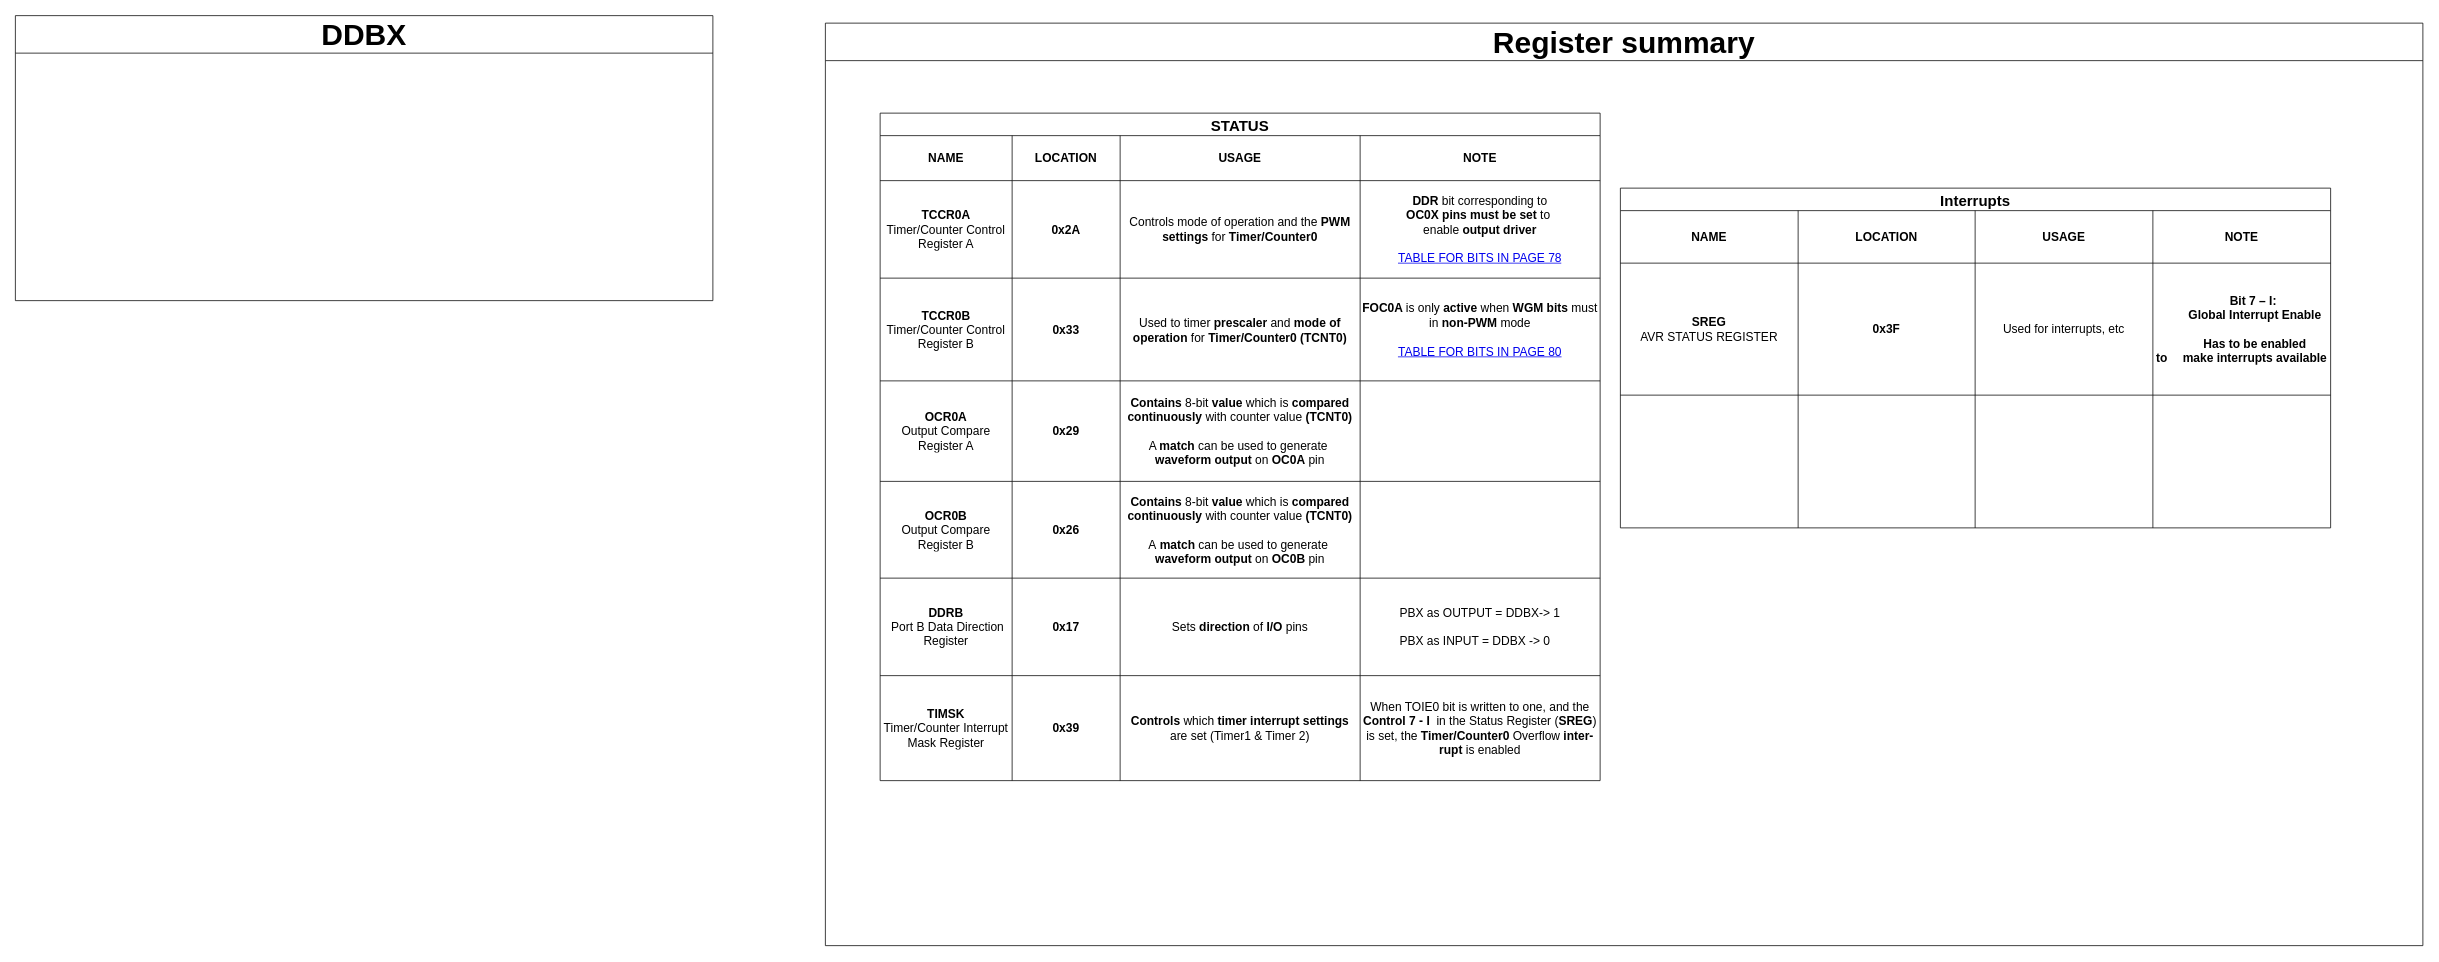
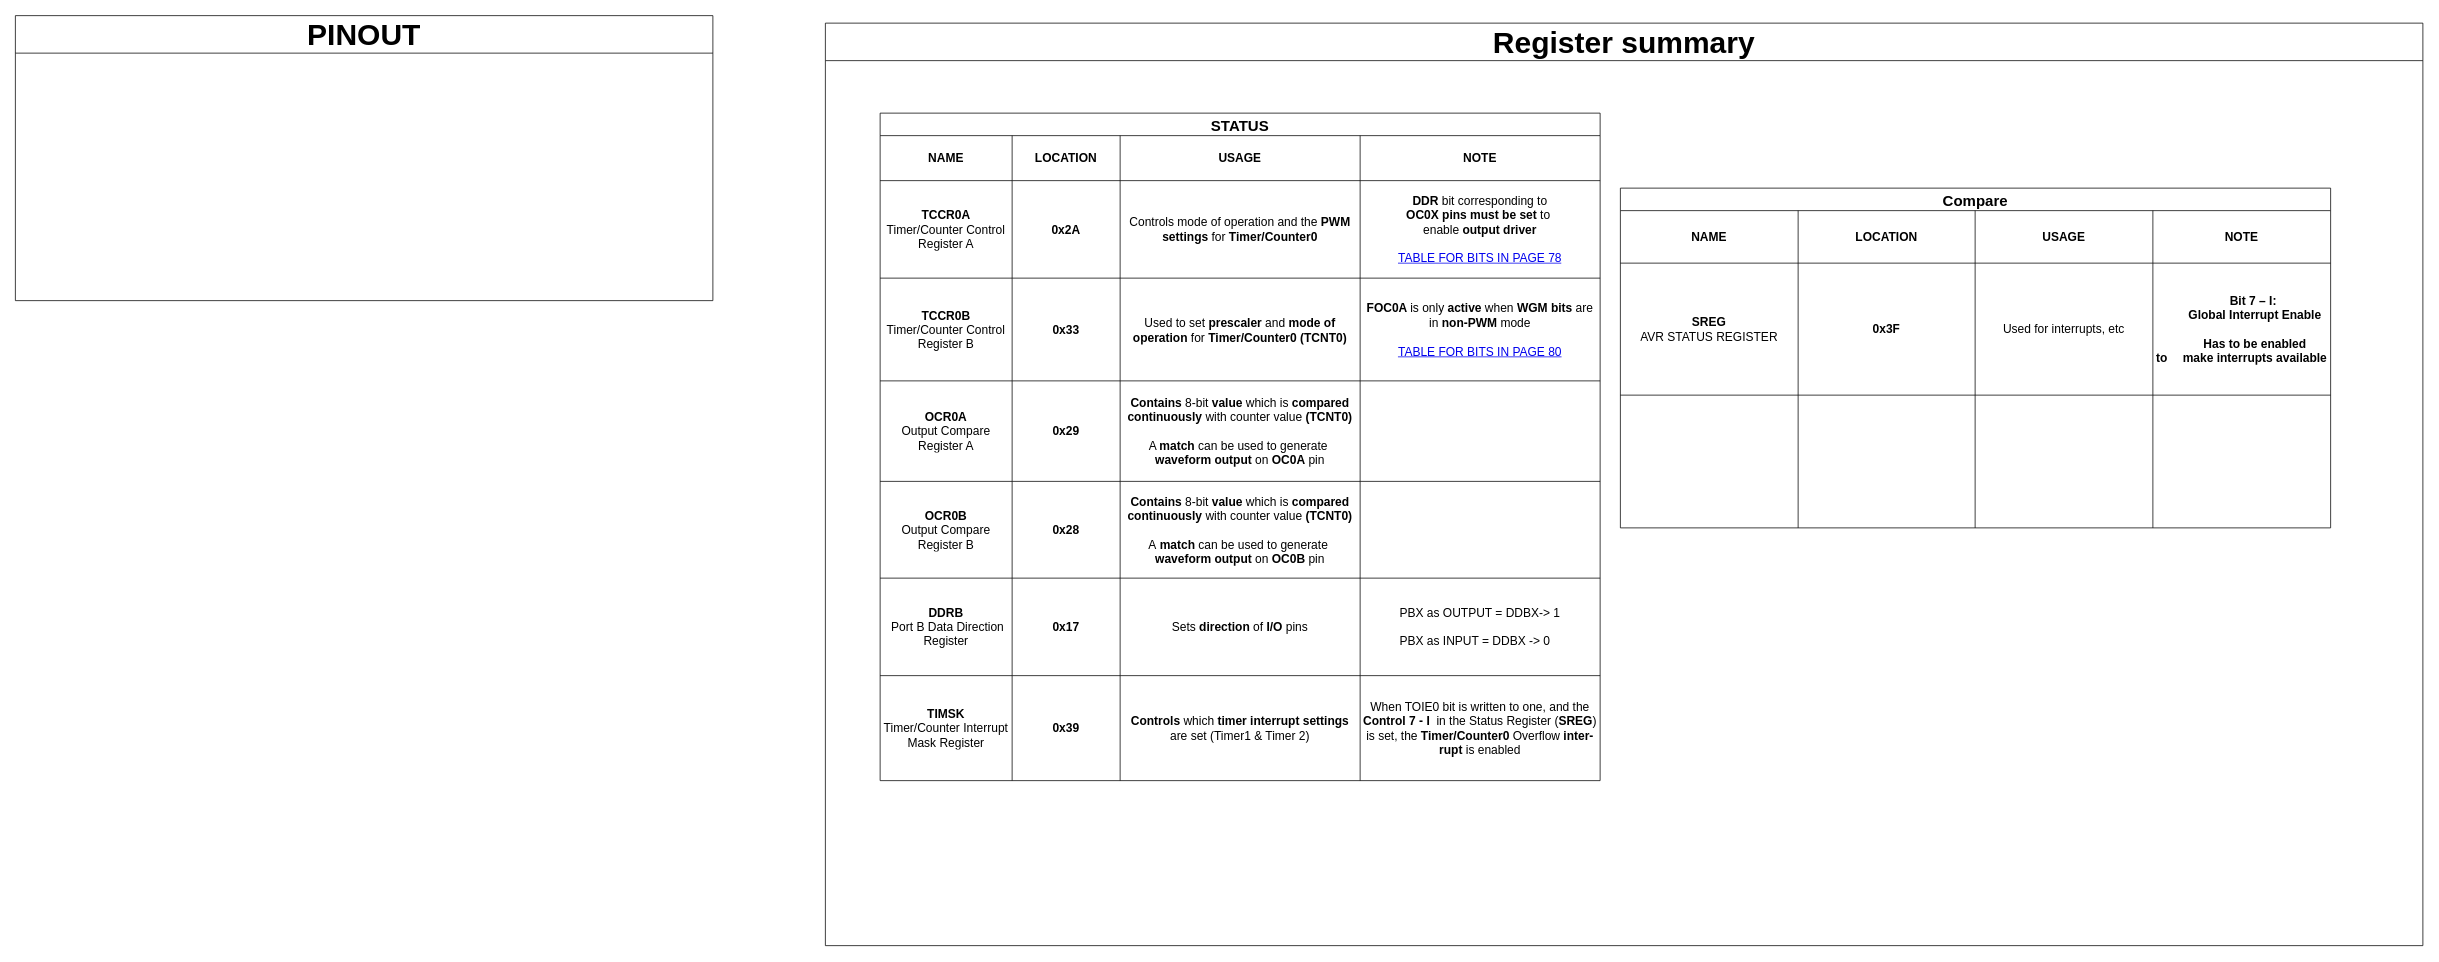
node "DDBX": label "DDBX" -> "PINOUT"
node "Interrupts": label "Interrupts" -> "Compare"
node "Used to timer prescaler and mode of operation for Timer/Counter0 (TCNT0)": label "Used to timer prescaler and mode of operation for Timer/Counter0 (TCNT0)" -> "Used to set prescaler and mode of operation for Timer/Counter0 (TCNT0)"
node "FOC0A is only active when WGM bits must in non-PWM mode TABLE FOR BITS IN PAGE 80": label "FOC0A is only active when WGM bits must in non-PWM mode TABLE FOR BITS IN PAGE 80" -> "FOC0A is only active when WGM bits are in non-PWM mode TABLE FOR BITS IN PAGE 80"
node "0x26": label "0x26" -> "0x28"
